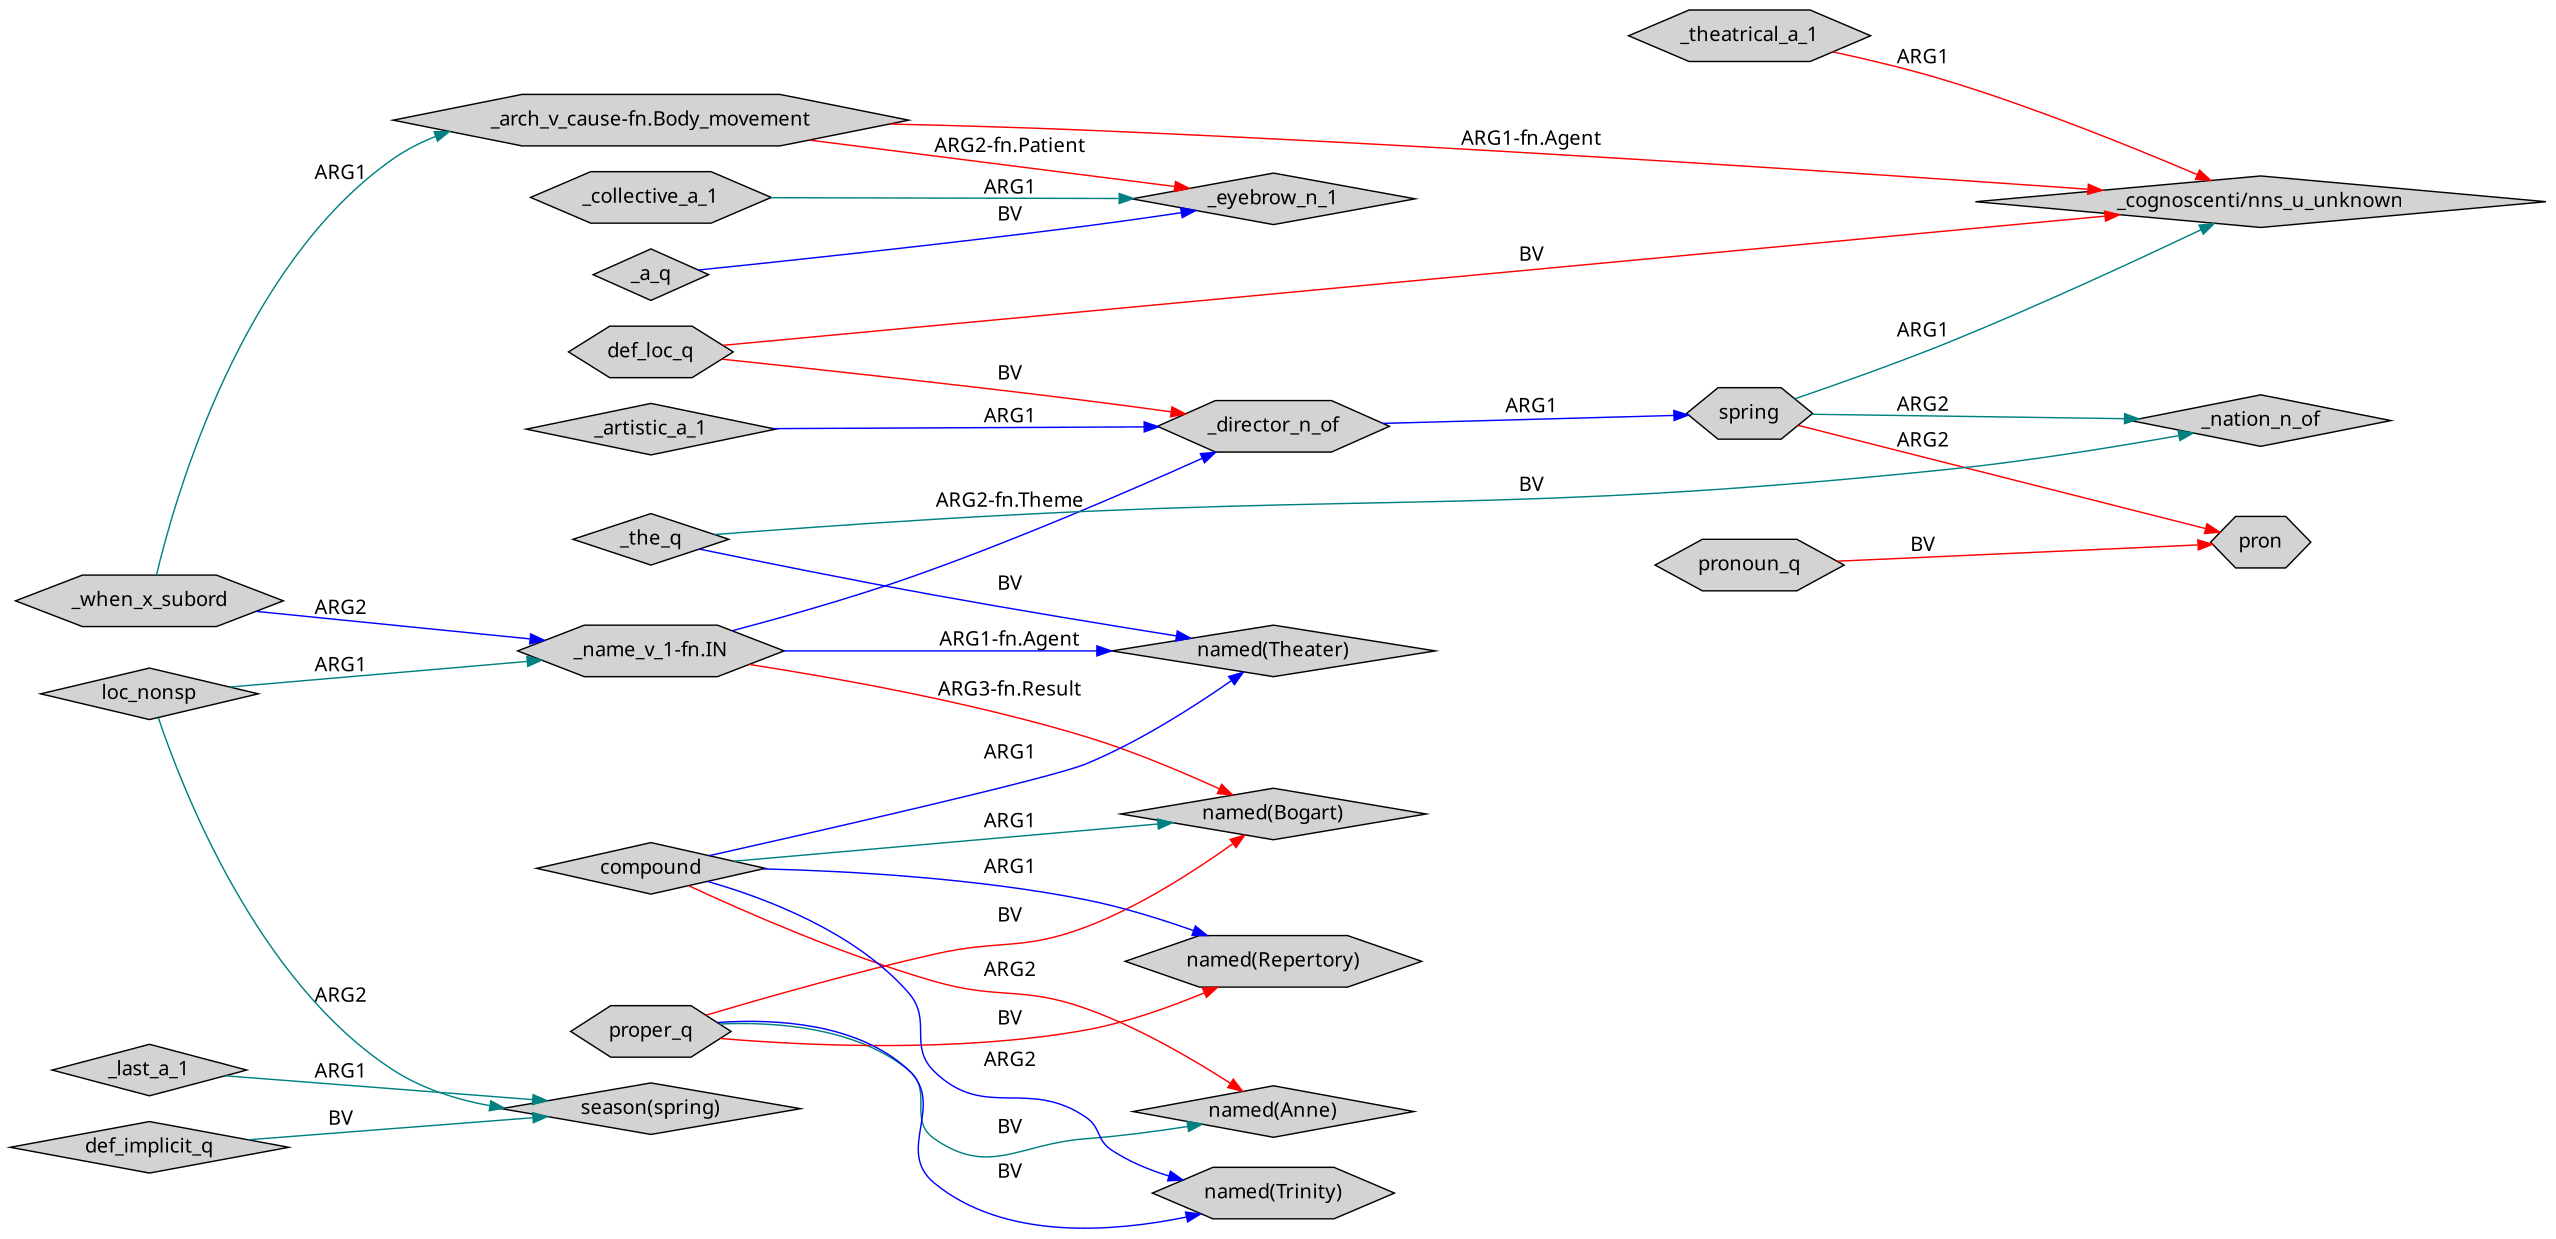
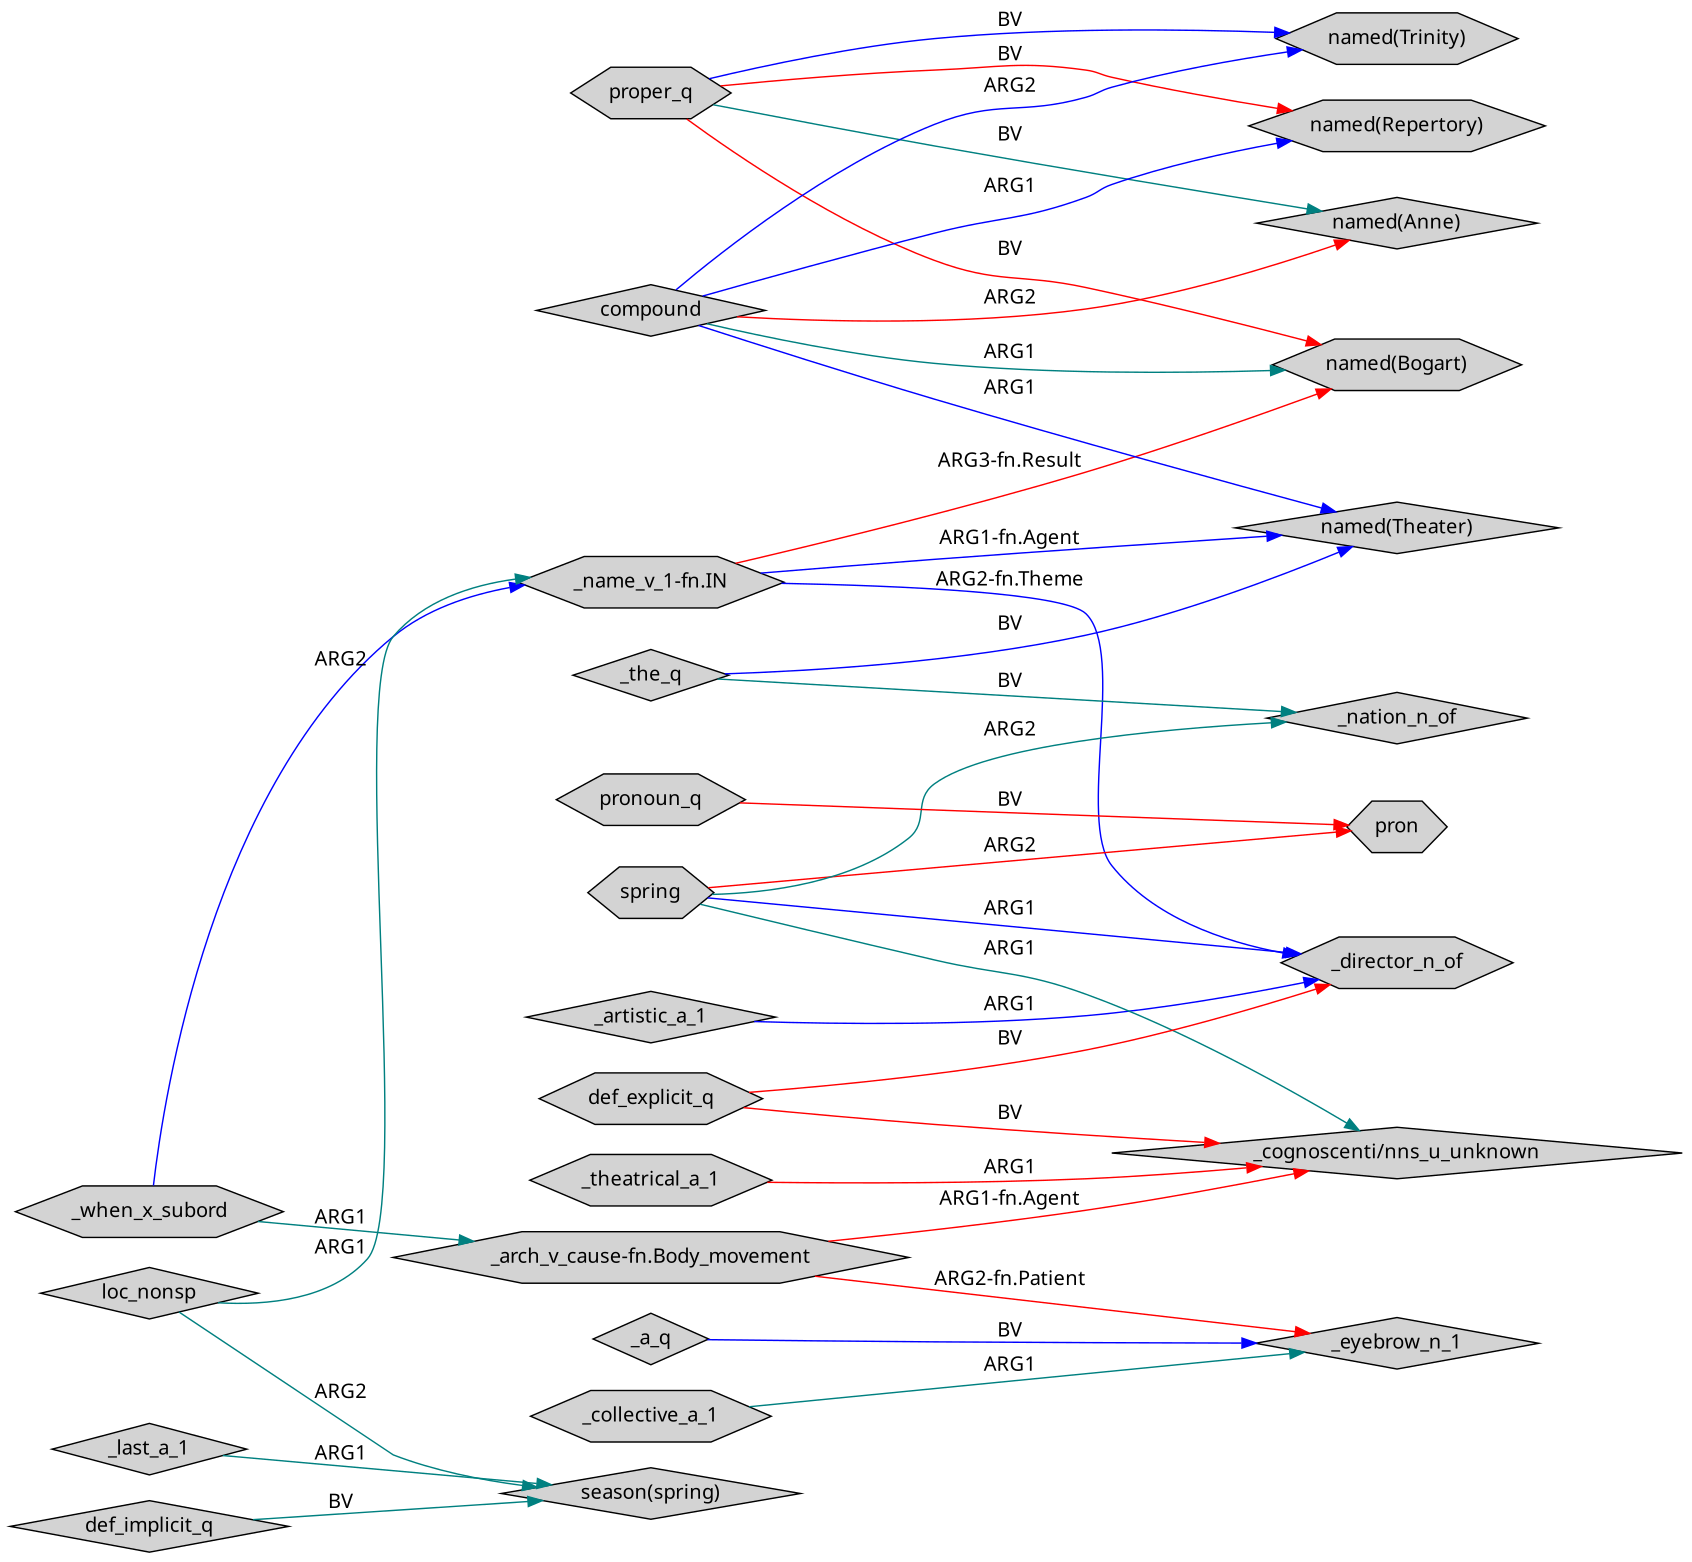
node "def_loc_q": label "def_loc_q" -> "def_explicit_q"
edge "_director_n_of" -> "spring": reversed
node "named(Bogart)": shape diamond -> hexagon
